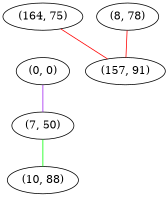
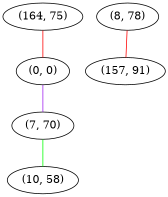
edge "(164, 75)" -- "(157, 91)": now "(164, 75)" -- "(0, 0)"
node "(7, 50)": label "(7, 50)" -> "(7, 70)"
node "(10, 88)": label "(10, 88)" -> "(10, 58)"
